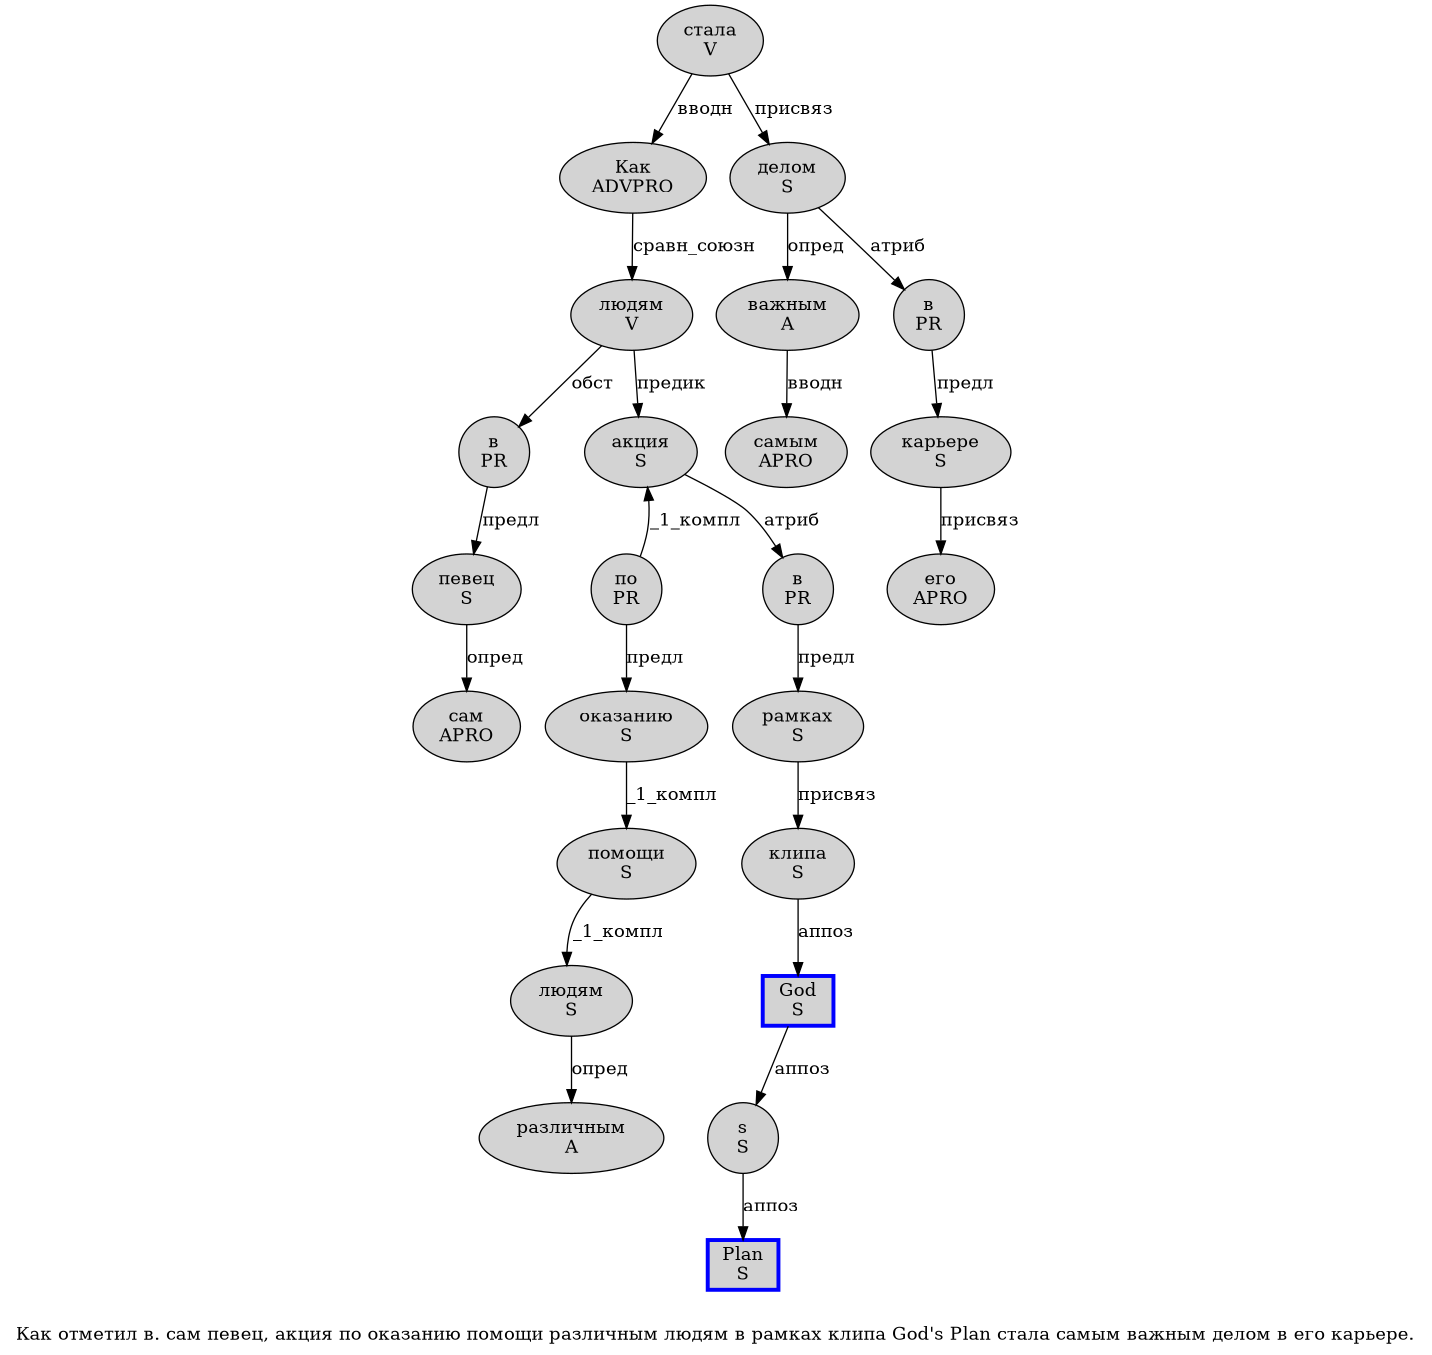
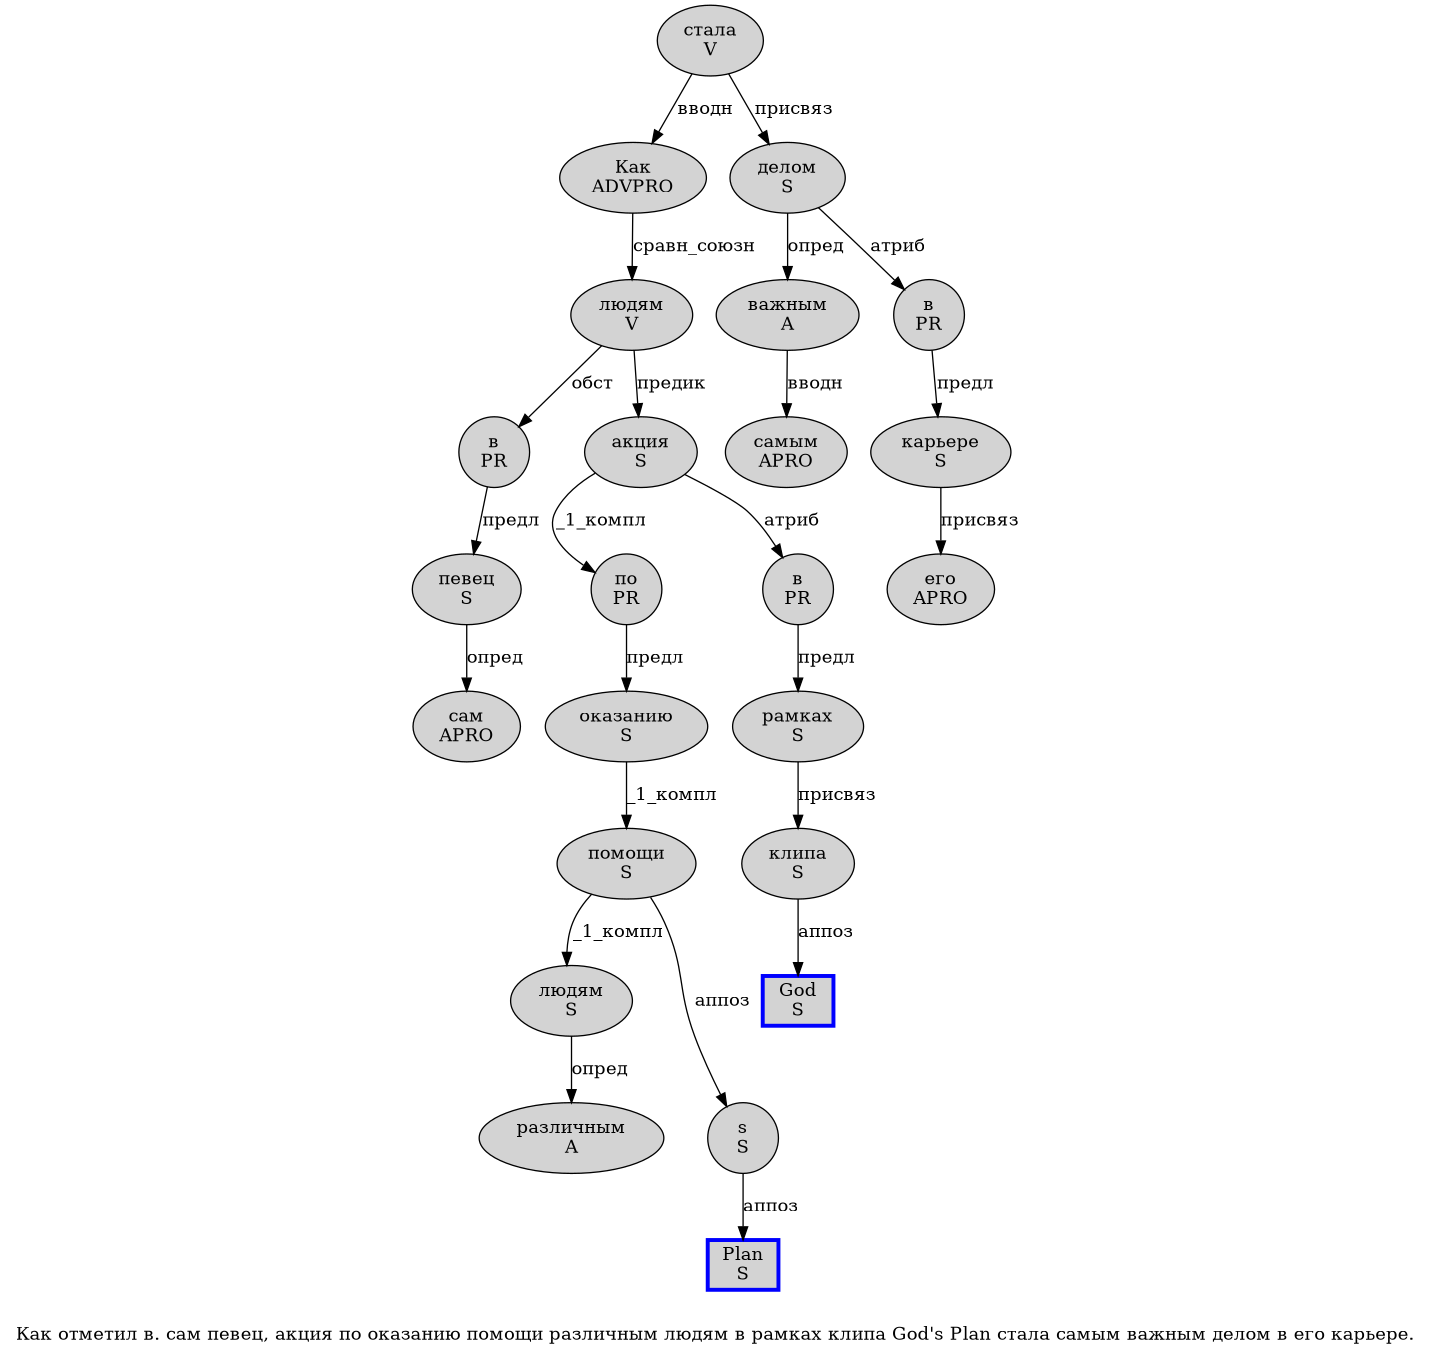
edge "по PR" -> "акция S": reversed
edge "God S" -> "s S": now "помощи S" -> "s S"
